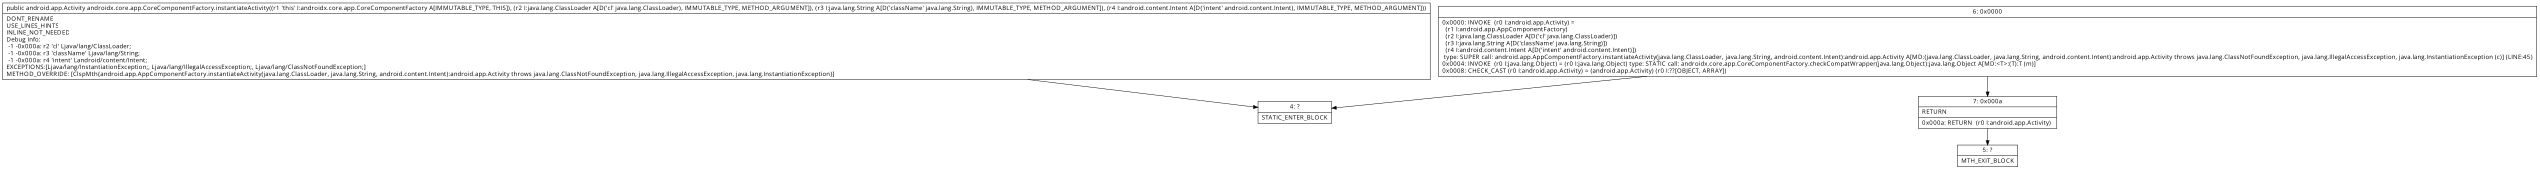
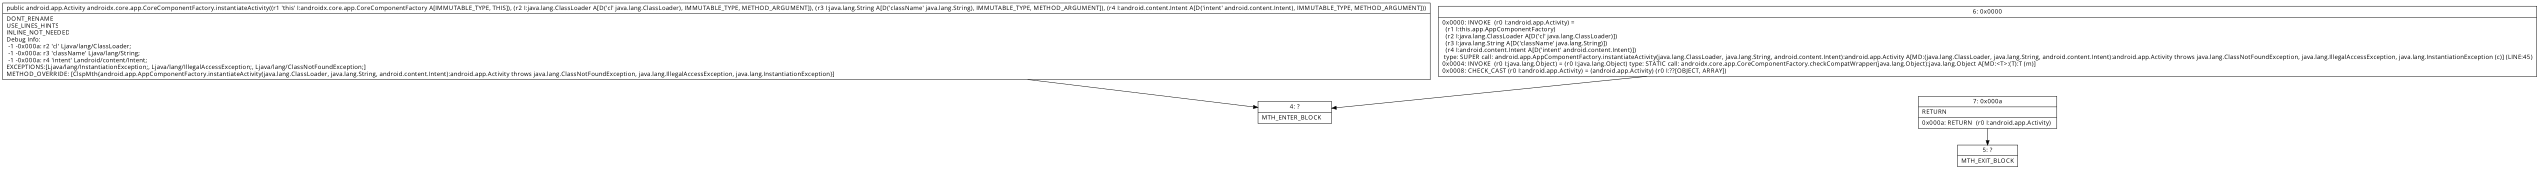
node "6: 0x0000": text "(r1 I:android.app.AppComponentFactory)" -> "(r1 I:this.app.AppComponentFactory)"
edge "6: 0x0000" -> "7: 0x000a": removed
node "4: ?": text "STATIC_ENTER_BLOCK" -> "MTH_ENTER_BLOCK"
